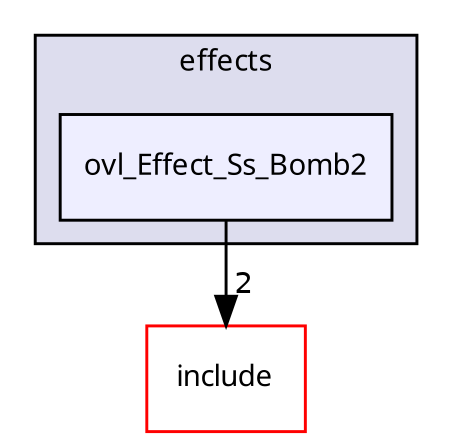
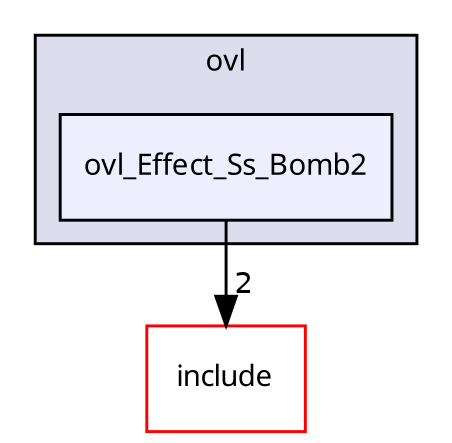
cluster "effects": label "effects" -> "ovl"
